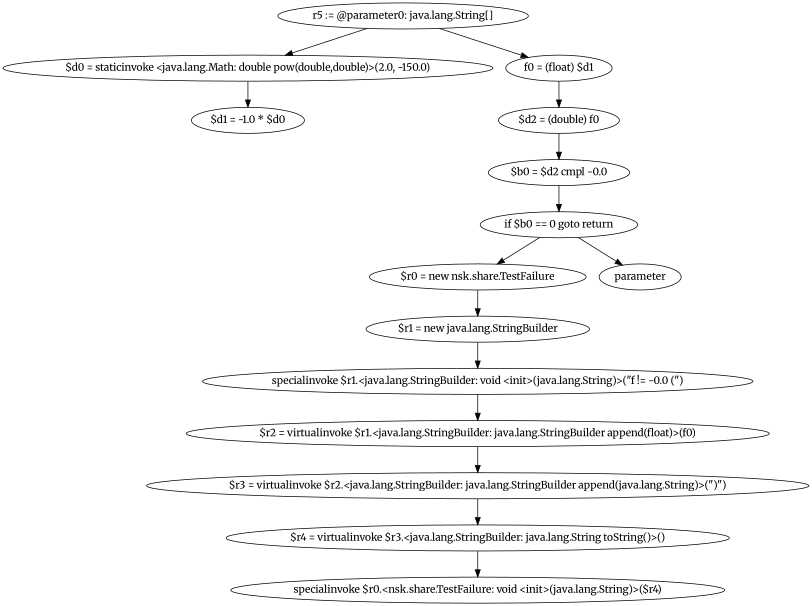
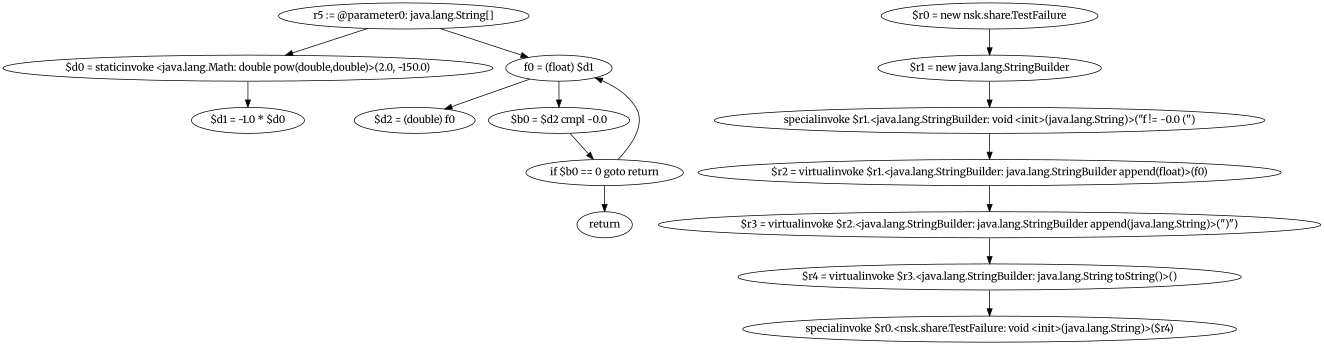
edge "$d2 = (double) f0" -> "$b0 = $d2 cmpl -0.0": now "f0 = (float) $d1" -> "$b0 = $d2 cmpl -0.0"
edge "if $b0 == 0 goto return" -> "$r0 = new nsk.share.TestFailure": now "if $b0 == 0 goto return" -> "f0 = (float) $d1"
node "parameter": label "parameter" -> "return"
